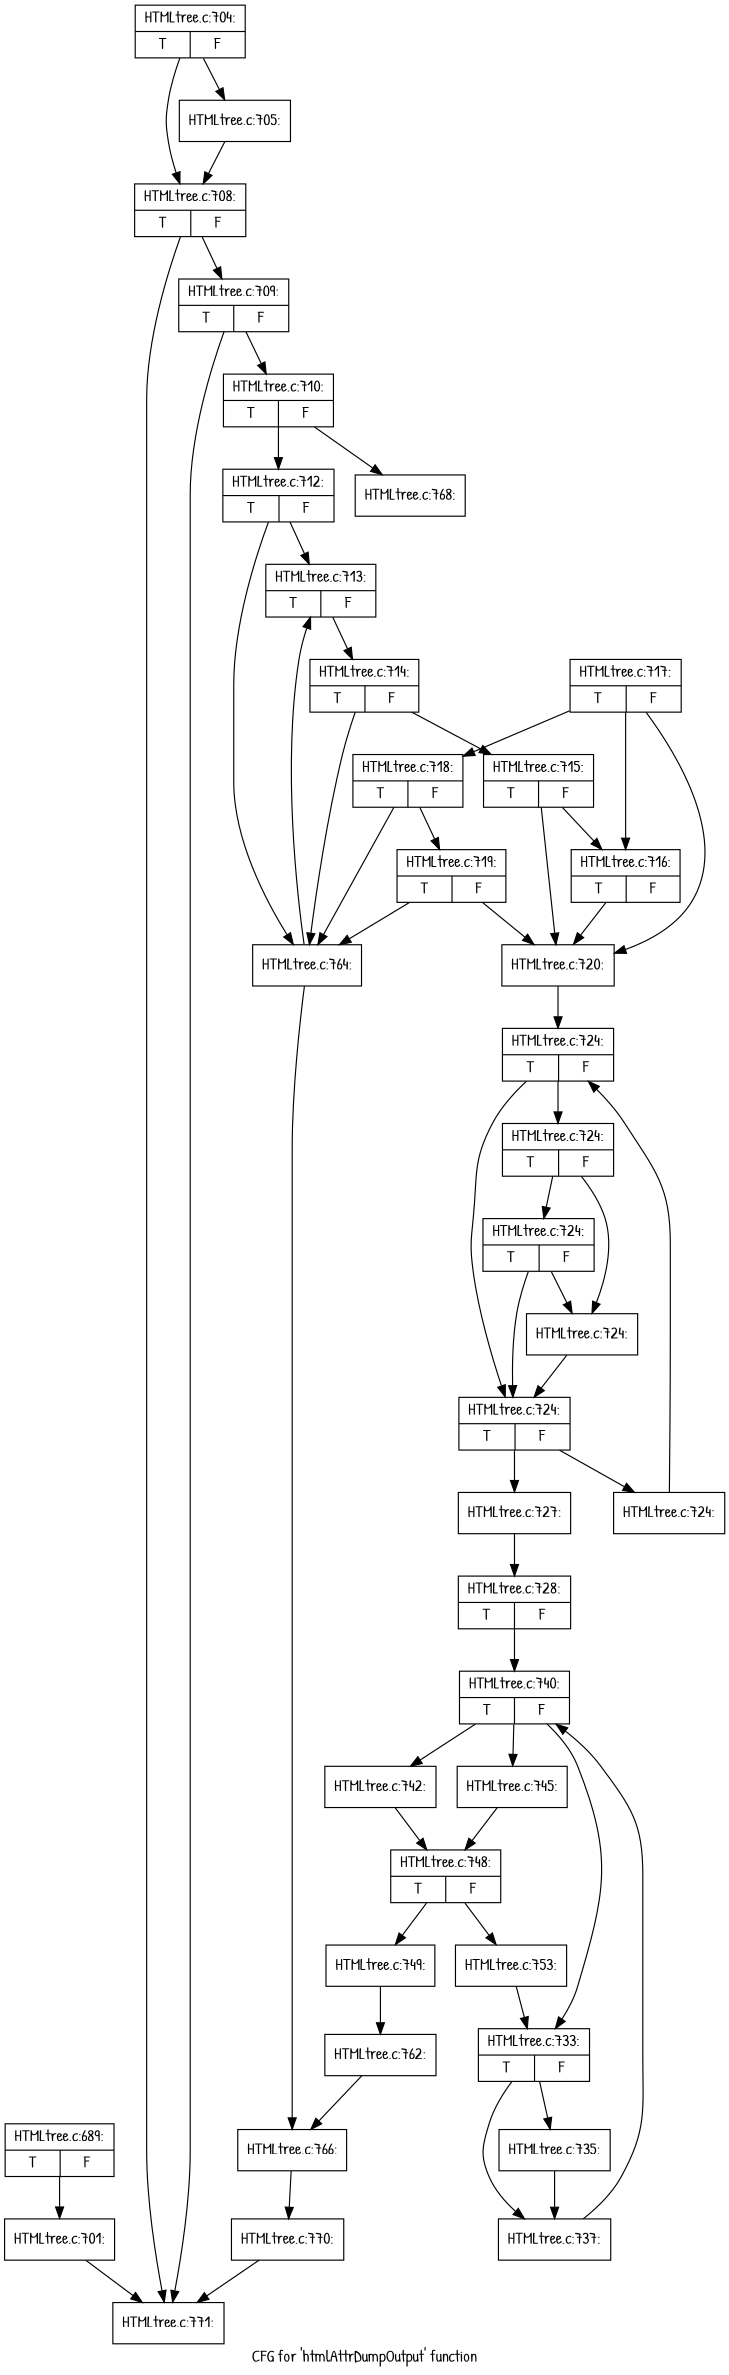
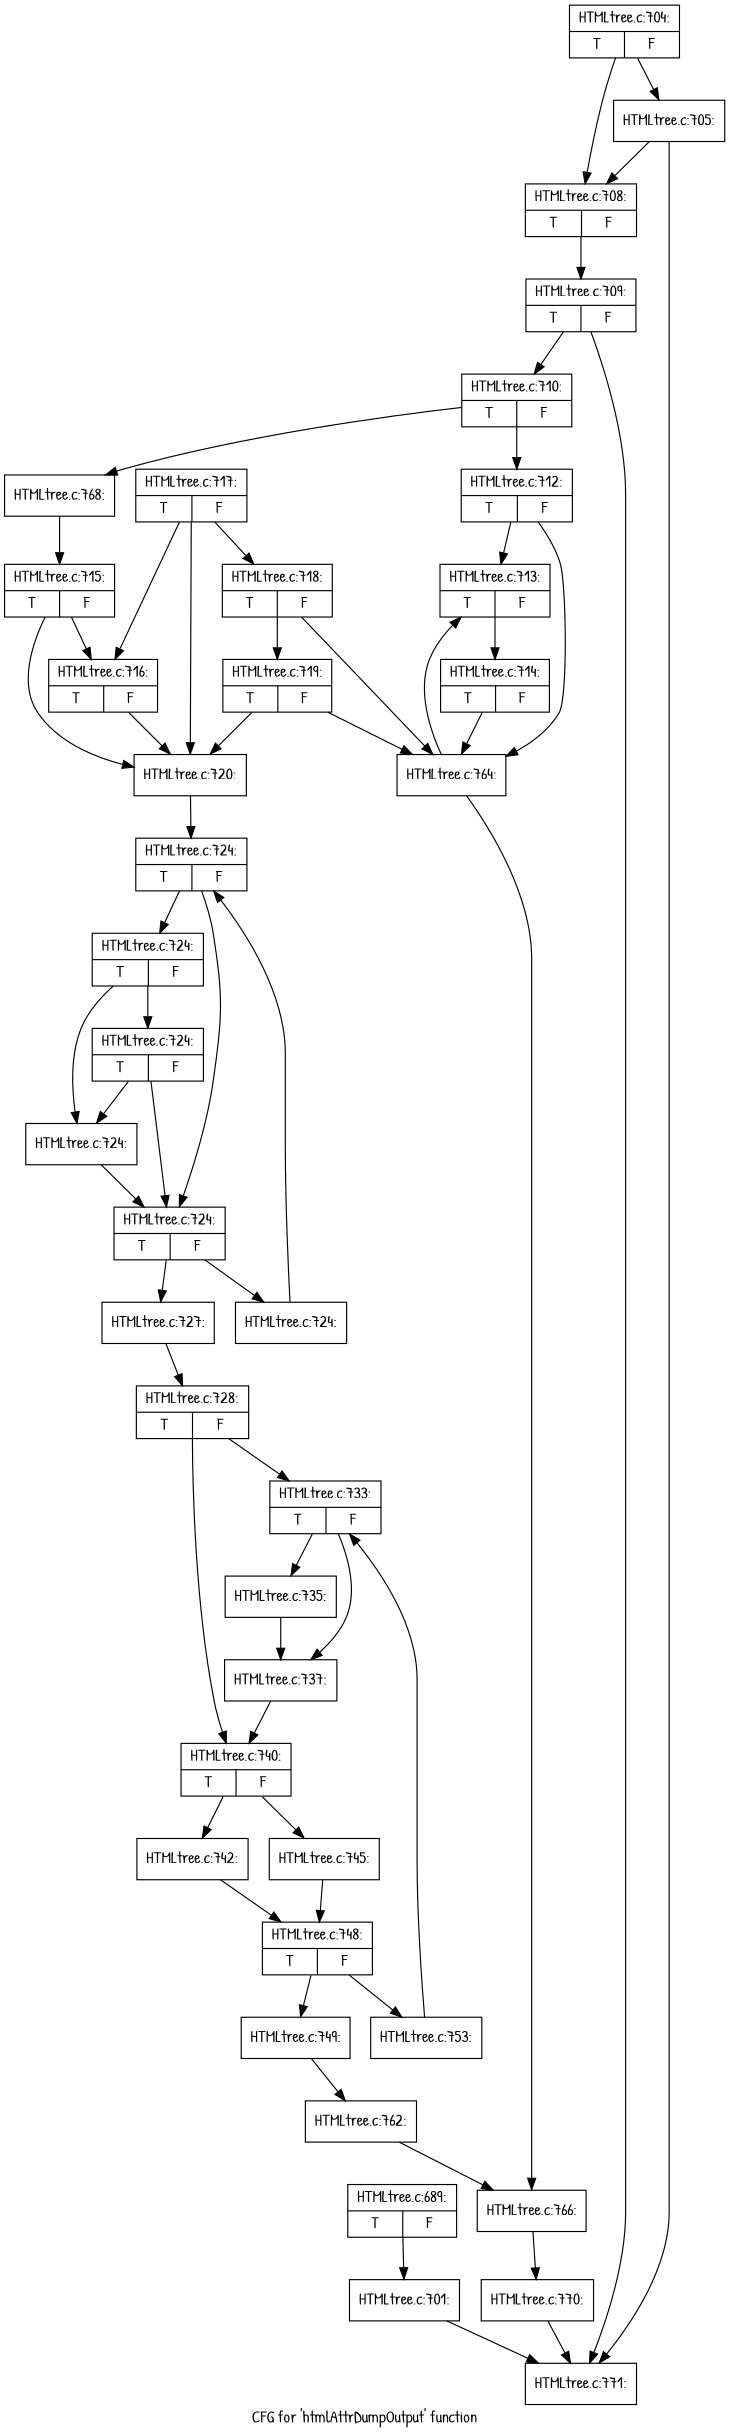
edge "HTMLtree.c:714:" -> "HTMLtree.c:715:": now "HTMLtree.c:768:" -> "HTMLtree.c:715:"
edge "HTMLtree.c:708:" -> "HTMLtree.c:771:": now "HTMLtree.c:705:" -> "HTMLtree.c:771:"
edge "HTMLtree.c:740:" -> "HTMLtree.c:733:": now "HTMLtree.c:728:" -> "HTMLtree.c:733:"
